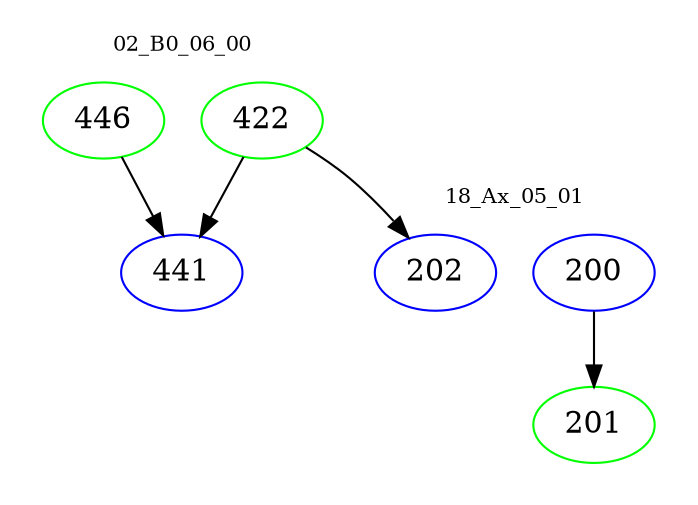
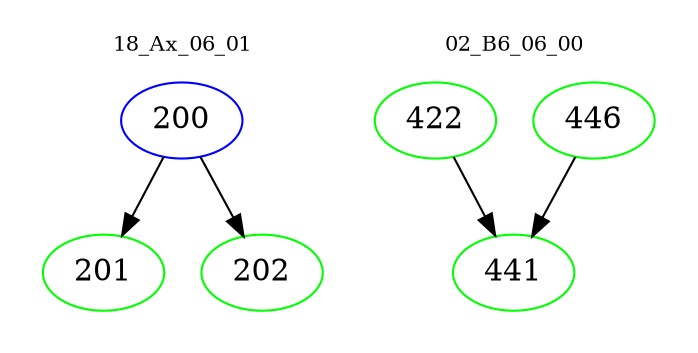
cluster "02_B0_06_00": label "02_B0_06_00" -> "02_B6_06_00"
edge "422" -> "202": now "200" -> "202"
cluster "18_Ax_05_01": label "18_Ax_05_01" -> "18_Ax_06_01"
node "441": color blue -> green
node "202": color blue -> green
